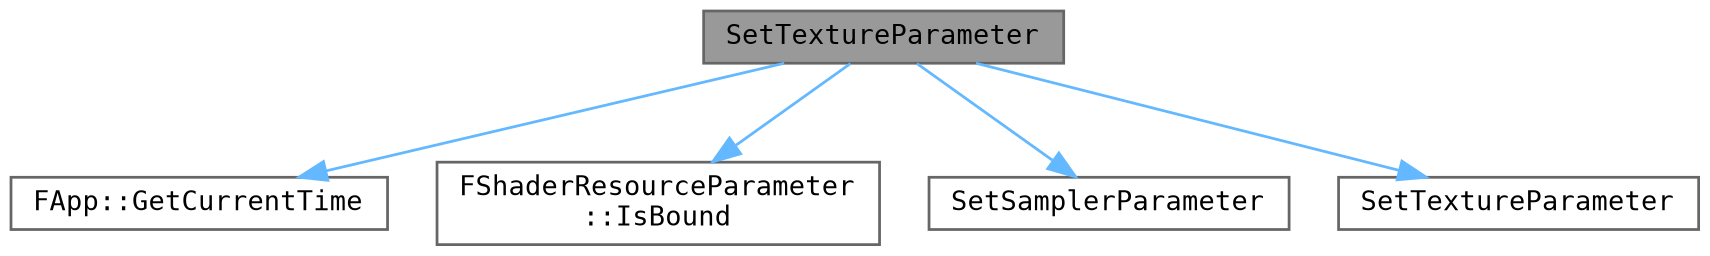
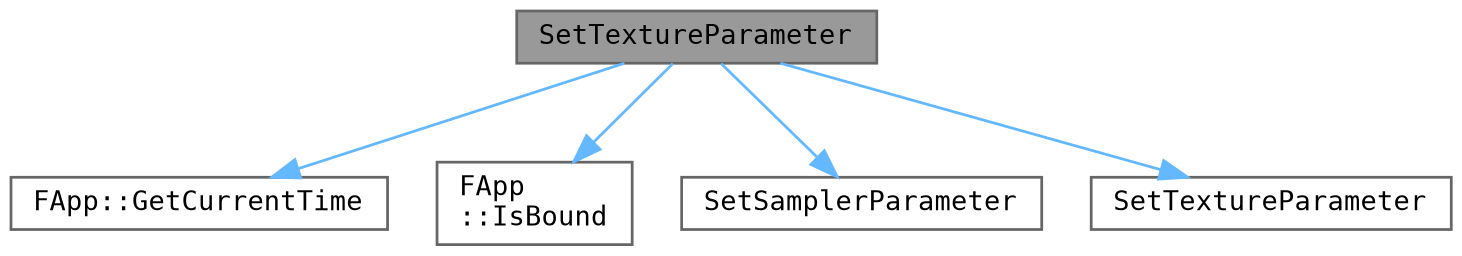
node "FShaderResourceParameter ::IsBound": label "FShaderResourceParameter ::IsBound" -> "FApp ::IsBound"
